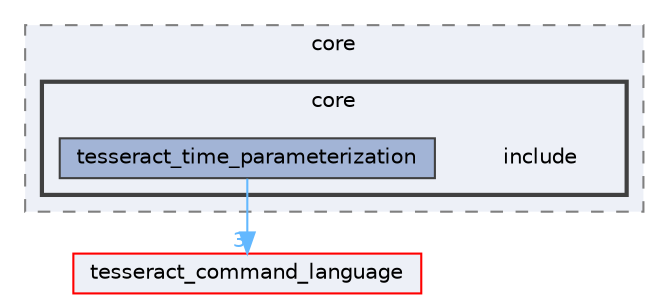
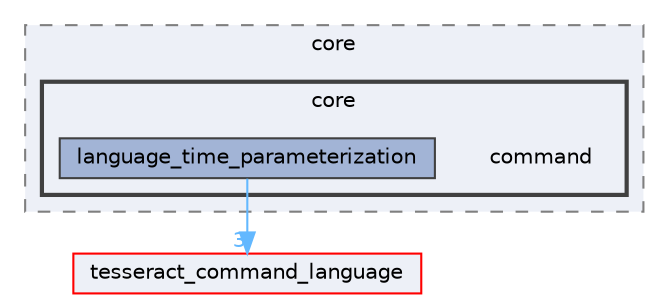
node "tesseract_time_parameterization": label "tesseract_time_parameterization" -> "language_time_parameterization"
node "include": label "include" -> "command"
